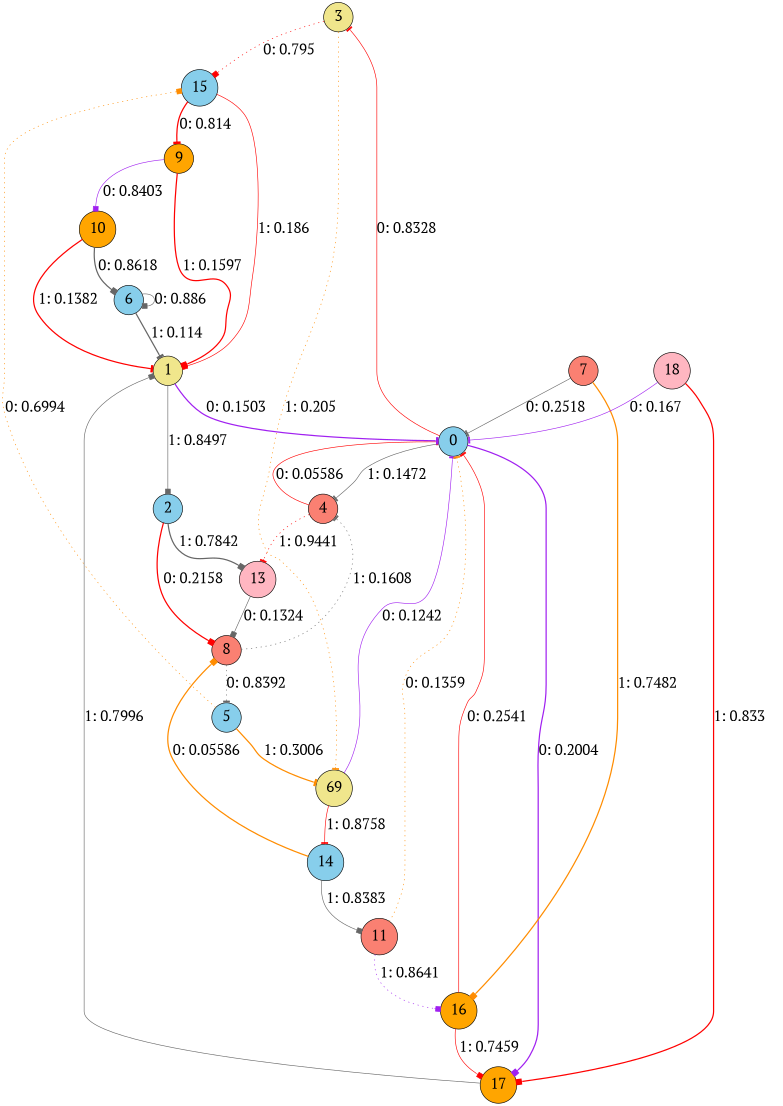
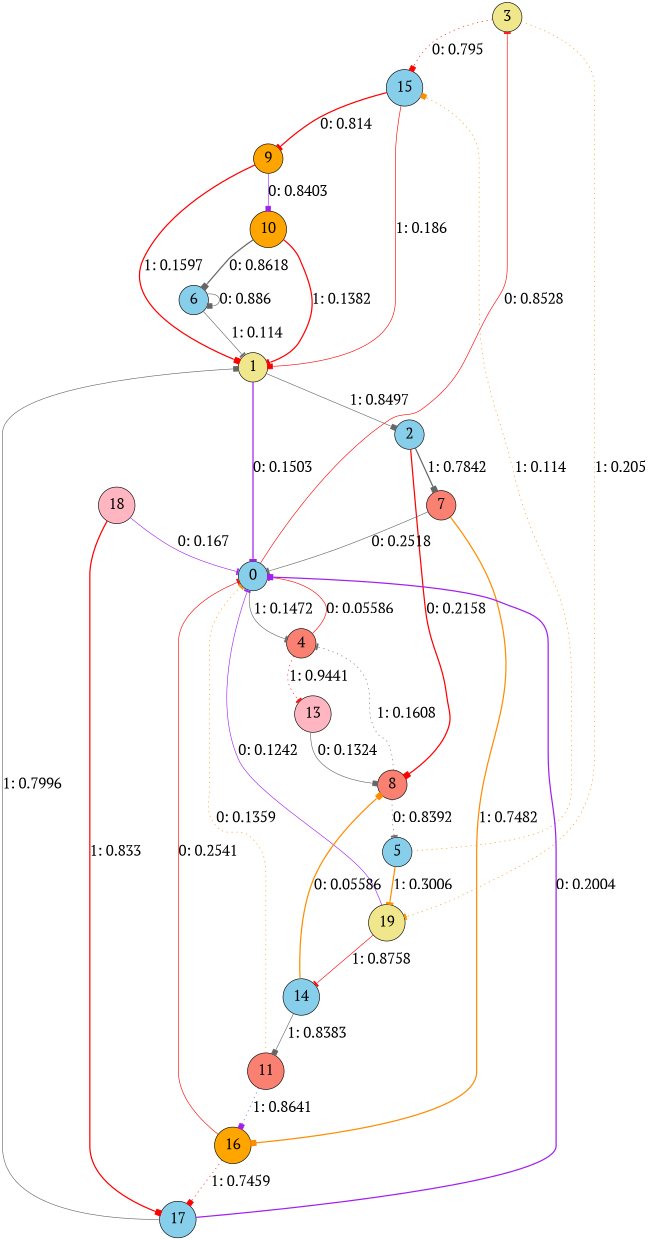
edge "0" -> "3": label "0: 0.8328   " -> "0: 0.8528   "
edge "6" -> "1": style bold -> solid
edge "5" -> "15": label "0: 0.6994   " -> "1: 0.114    "
edge "2" -> "13": now "2" -> "7"
edge "0" -> "17": reversed
node "69": label "69" -> "19"
edge "16" -> "17": style solid -> dotted
node "17": fillcolor orange -> skyblue
